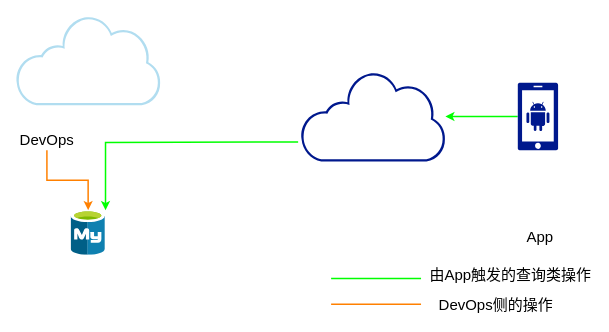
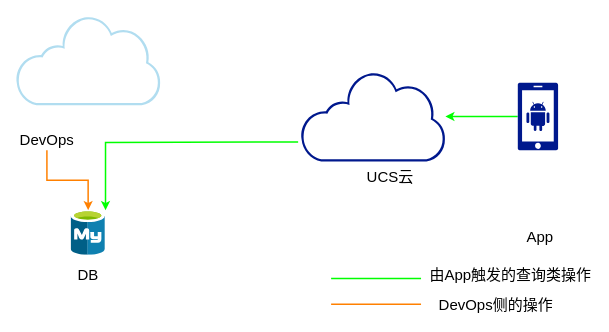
node "UCS云": added
node "DB": added
